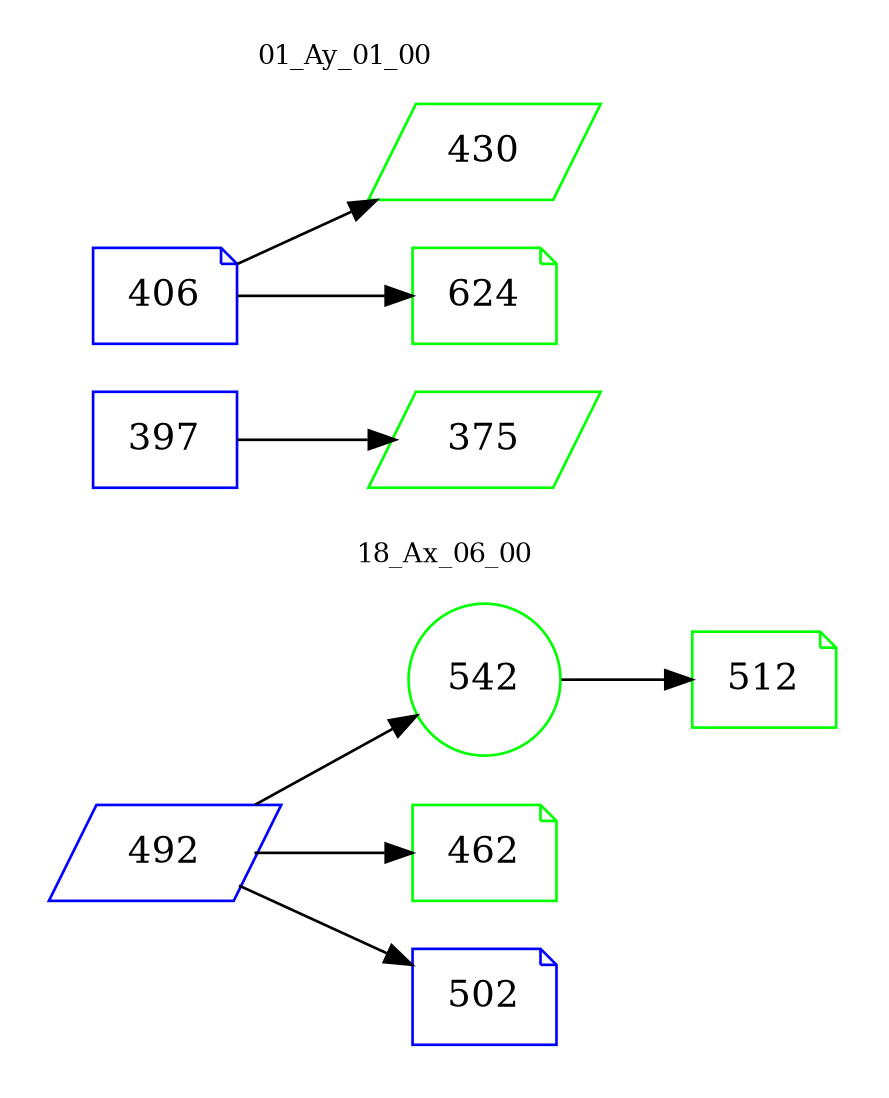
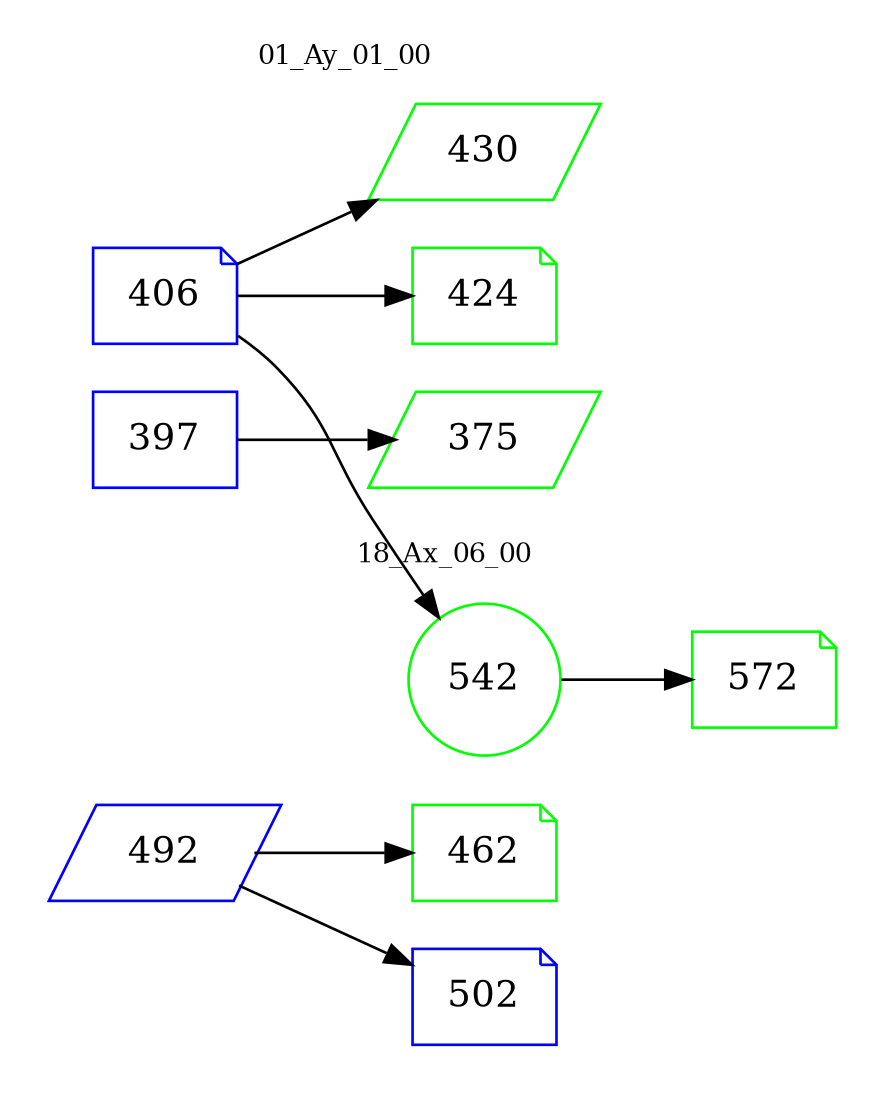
node "624": label "624" -> "424"
node "512": label "512" -> "572"
edge "492" -> "542": now "406" -> "542"
